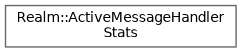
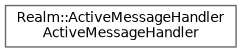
node "Realm::ActiveMessageHandler Stats": label "Realm::ActiveMessageHandler Stats" -> "Realm::ActiveMessageHandler ActiveMessageHandler"
